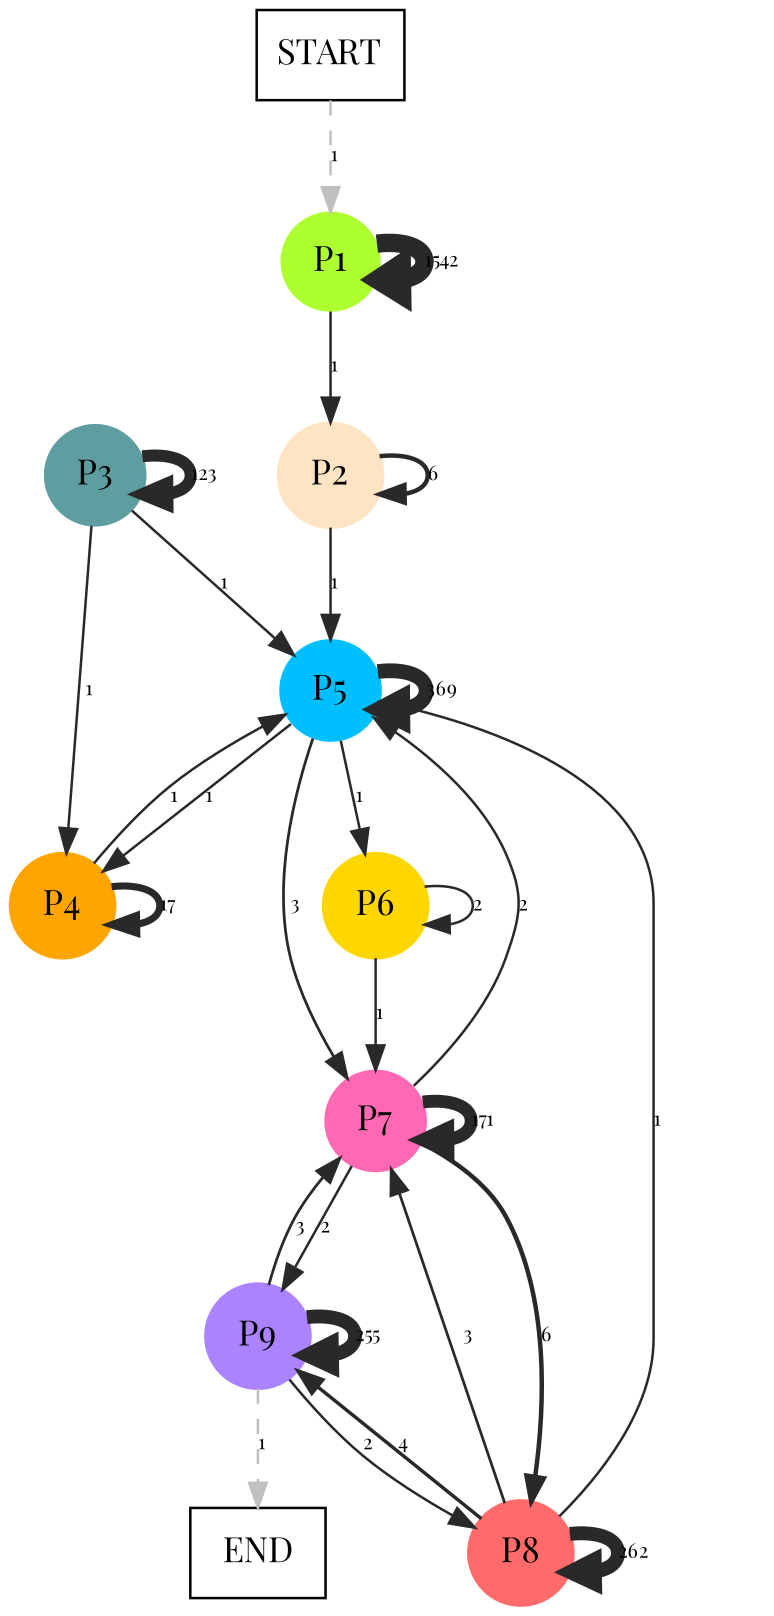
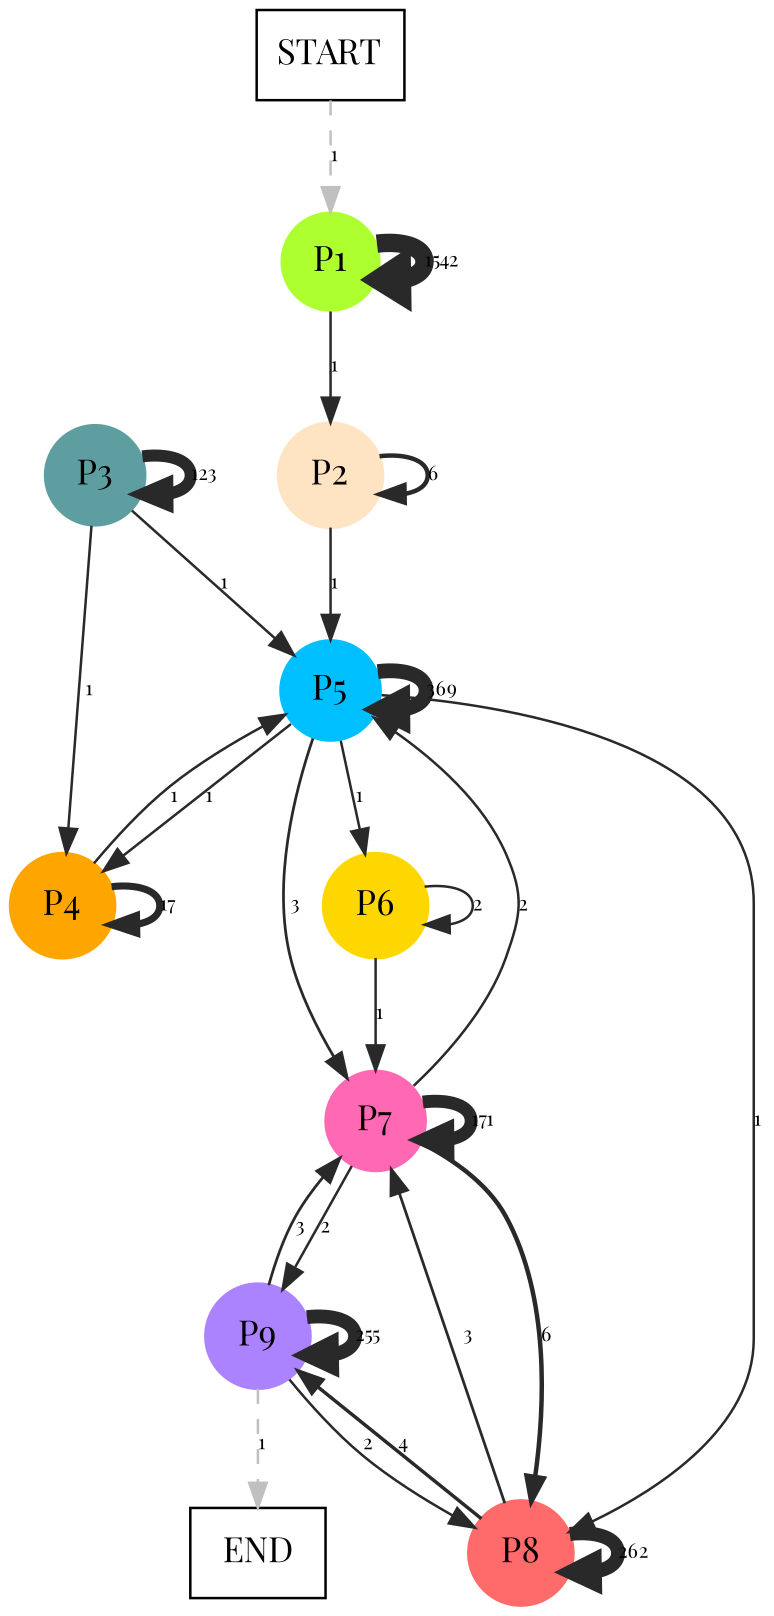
edge "P8" -> "P5": reversed
